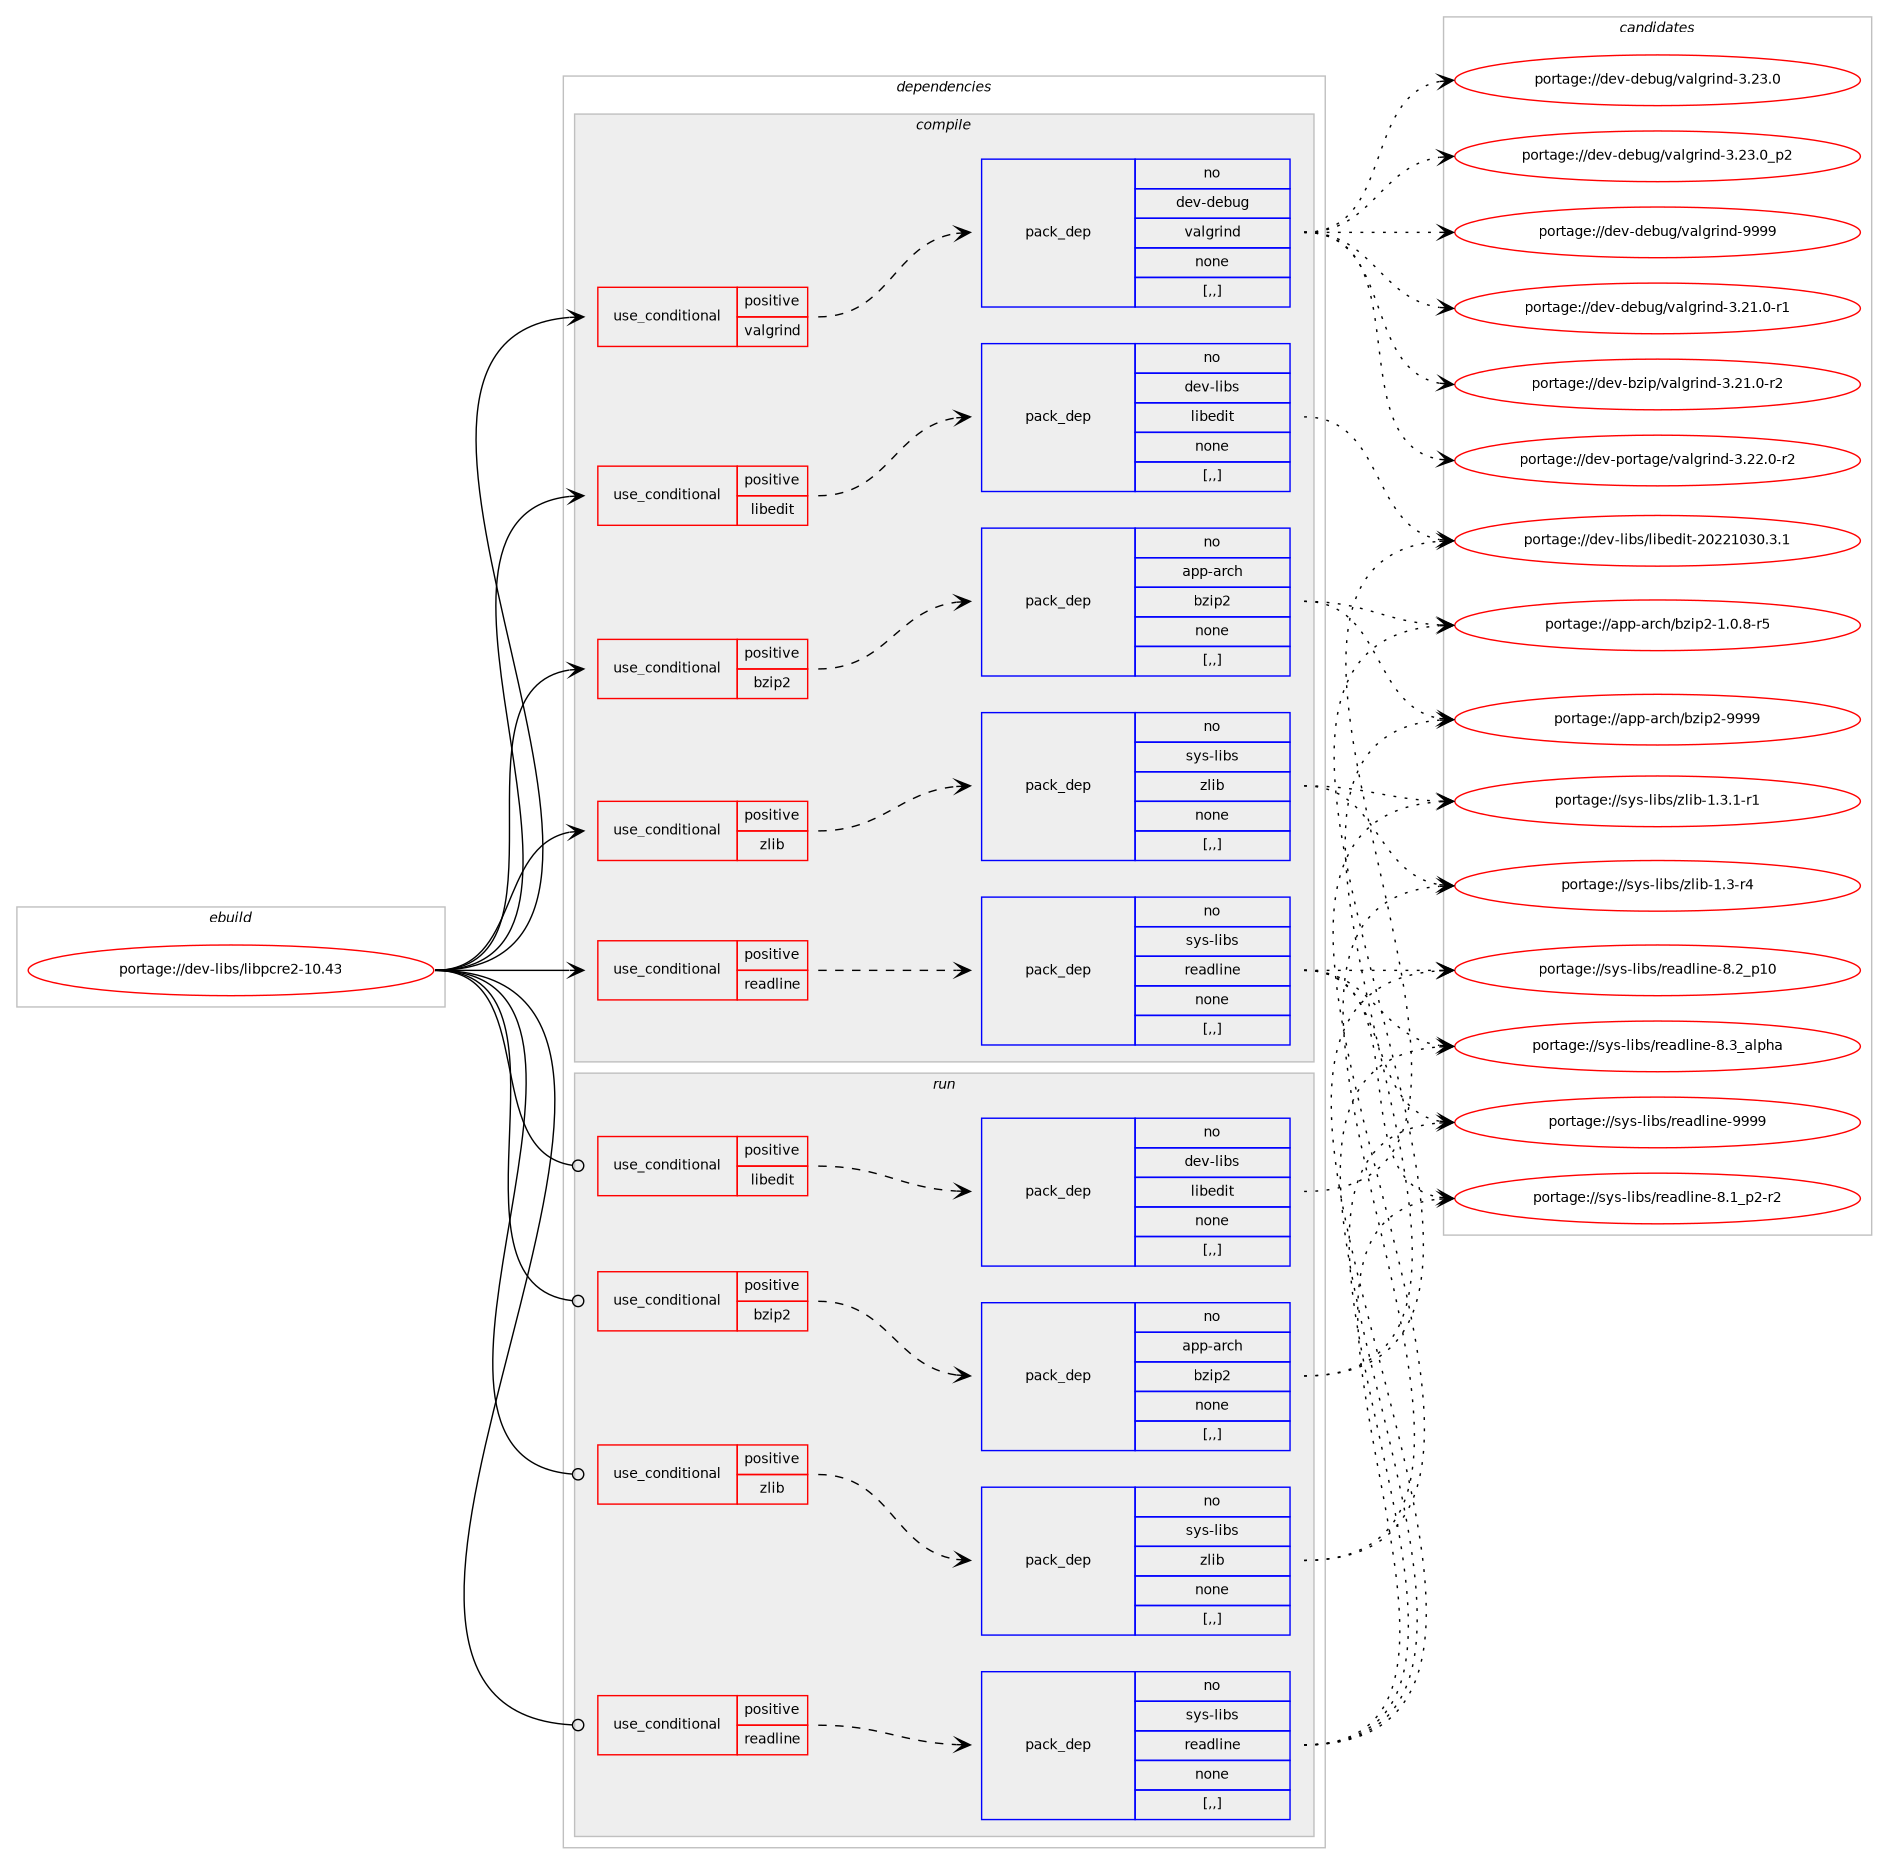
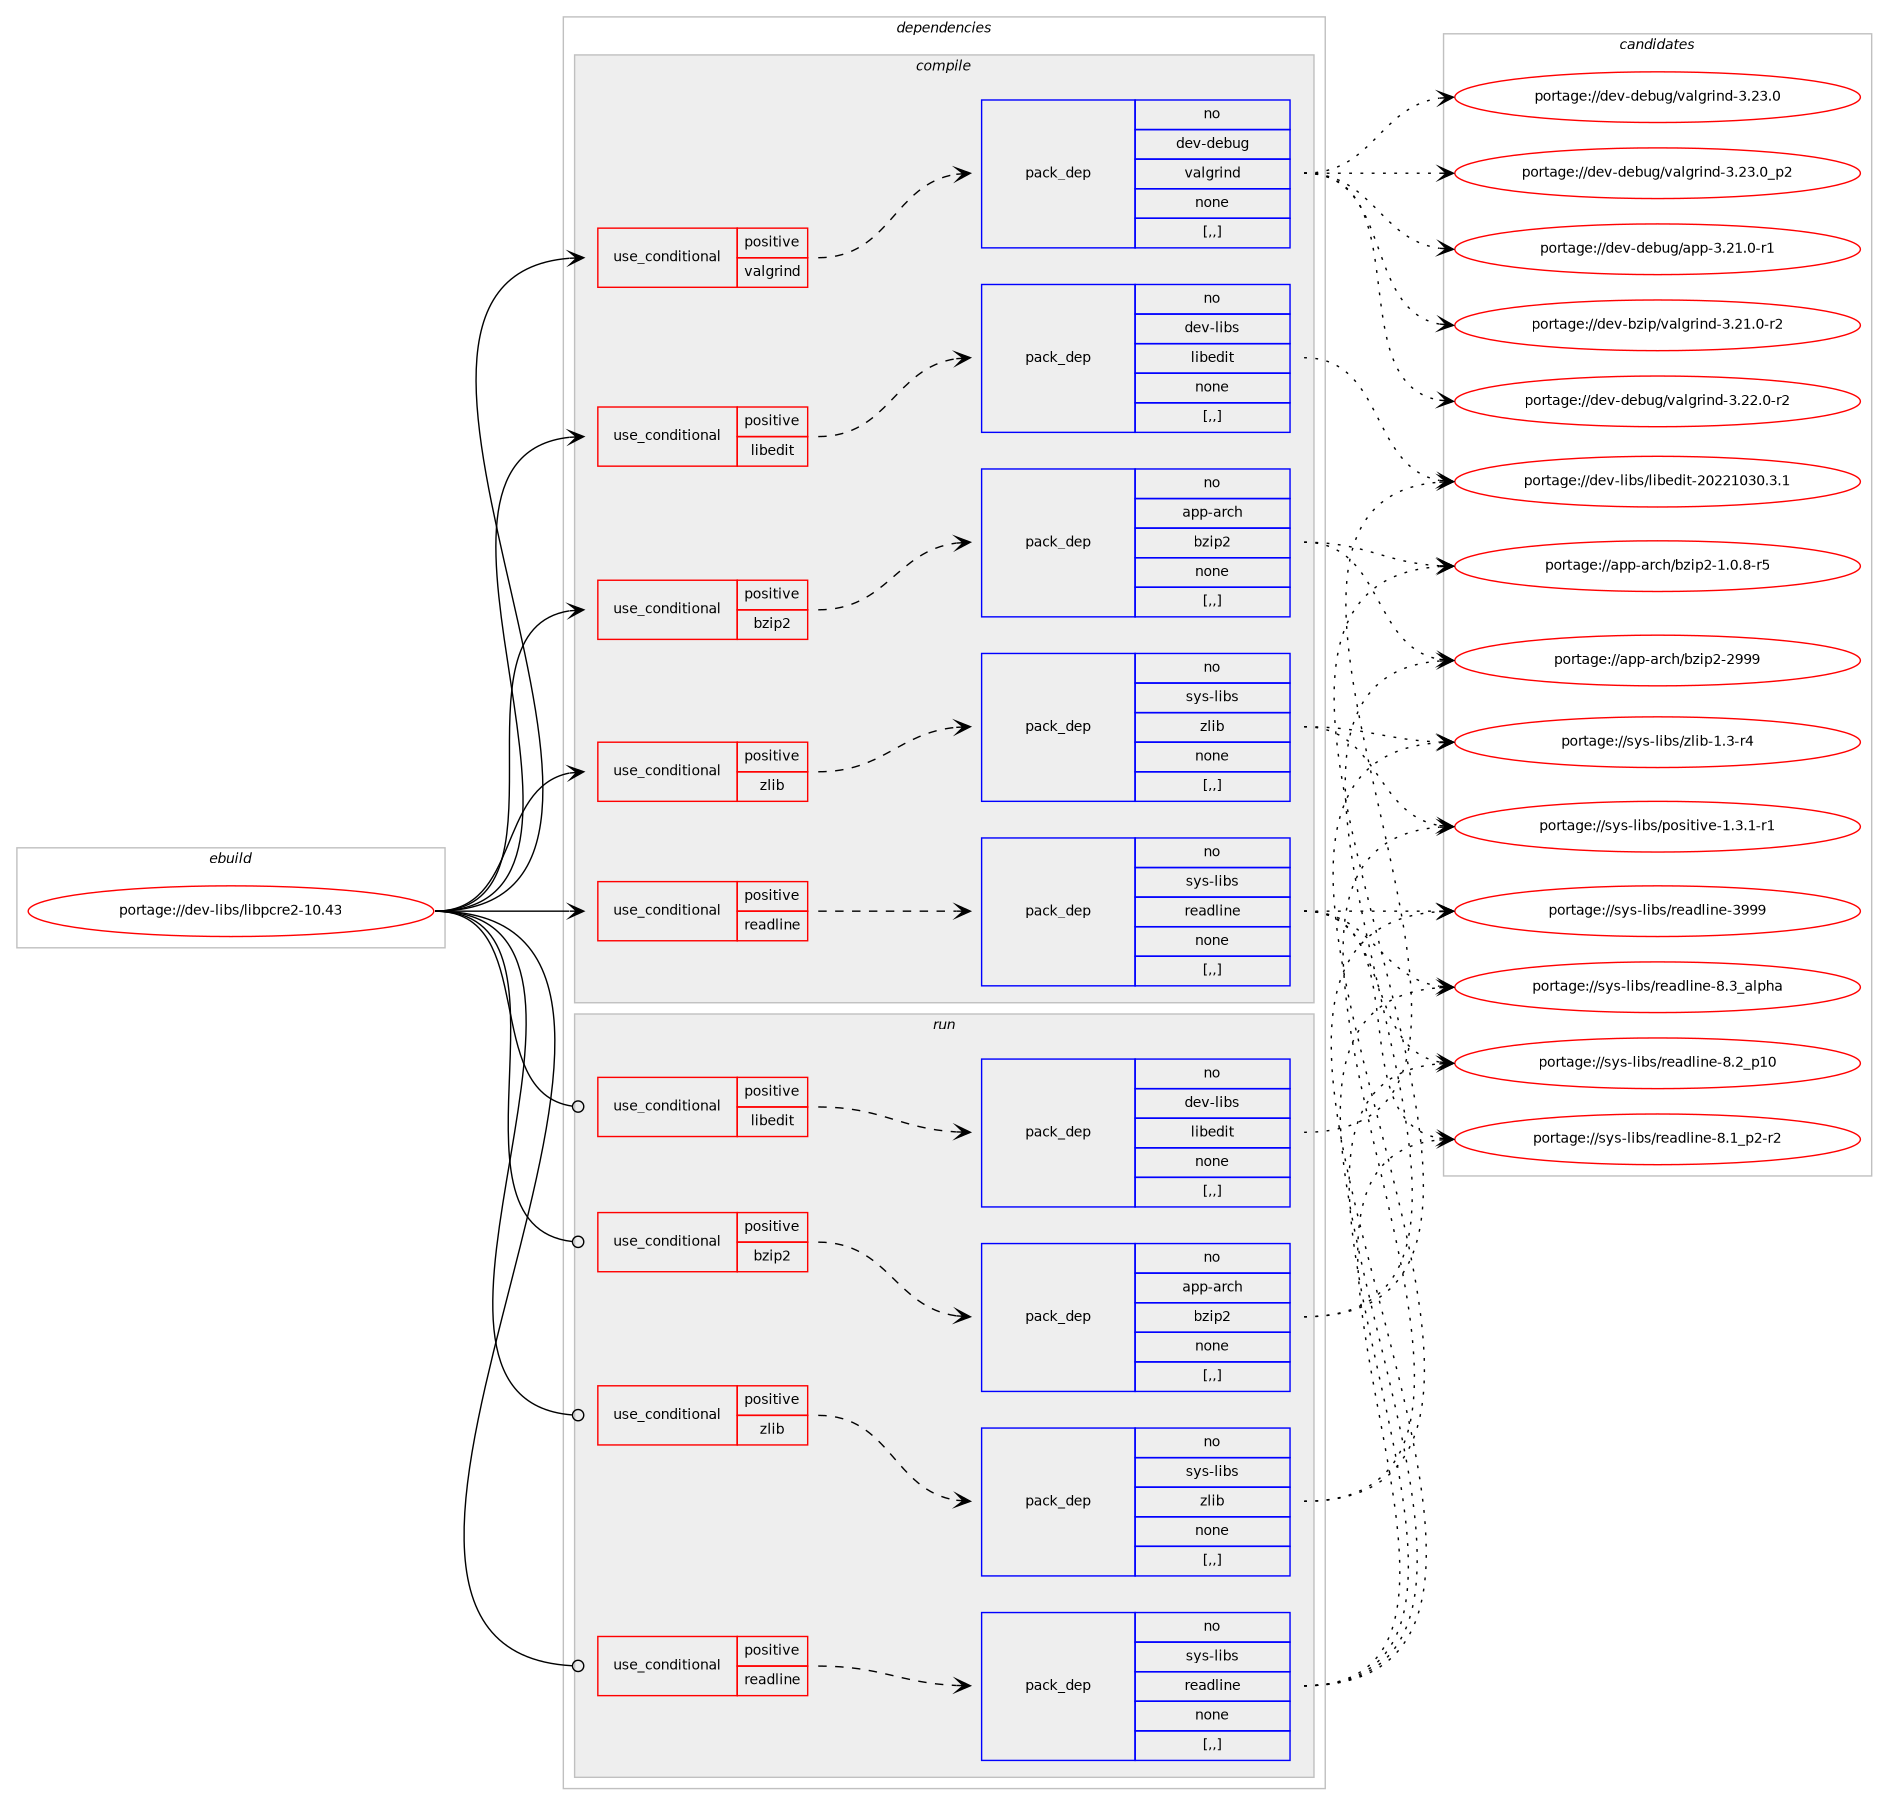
node "portage://dev-debug/valgrind-9999": removed
node "portage://dev-debug/valgrind-3.21.0-r1": label "portage://dev-debug/valgrind-3.21.0-r1" -> "portage://dev-debug/app-3.21.0-r1"
node "portage://dev-portage/valgrind-3.22.0-r2": label "portage://dev-portage/valgrind-3.22.0-r2" -> "portage://dev-debug/valgrind-3.22.0-r2"
node "portage://app-arch/bzip2-9999": label "portage://app-arch/bzip2-9999" -> "portage://app-arch/bzip2-2999"
node "portage://sys-libs/zlib-1.3.1-r1": label "portage://sys-libs/zlib-1.3.1-r1" -> "portage://sys-libs/positive-1.3.1-r1"
node "portage://sys-libs/readline-9999": label "portage://sys-libs/readline-9999" -> "portage://sys-libs/readline-3999"
